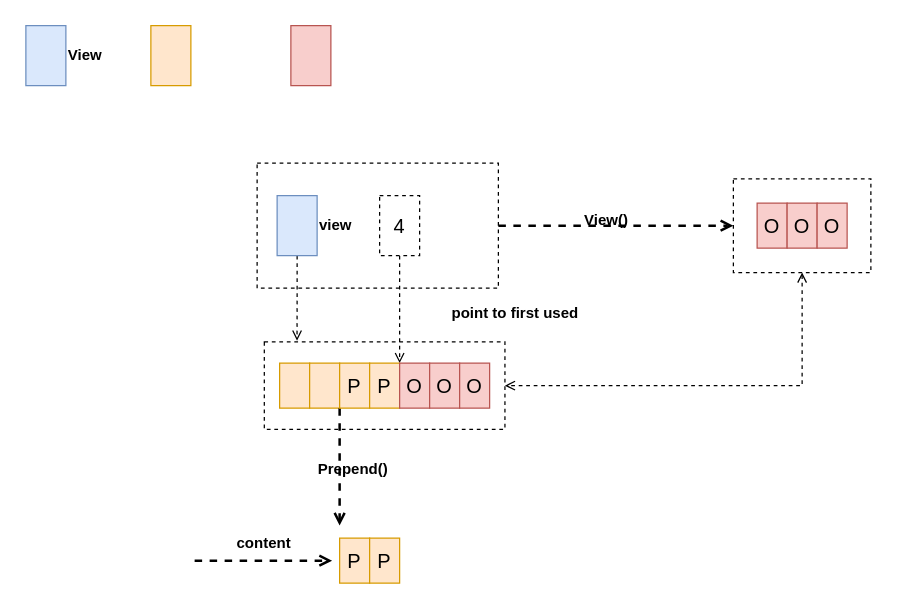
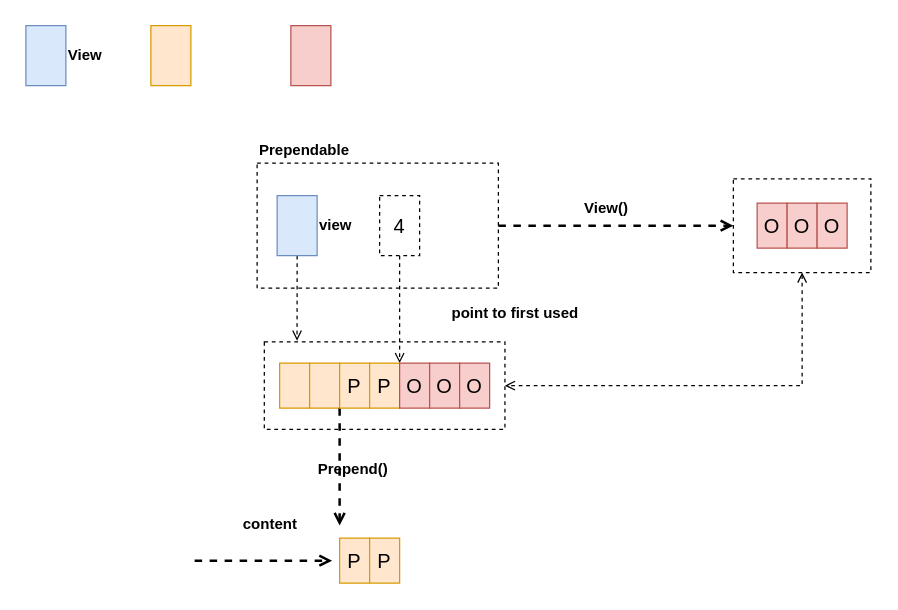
node "Prependable": added
node "View()": moved (613, 221) -> (613, 208)
node "content": moved (272, 543) -> (278, 524)
